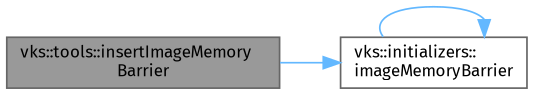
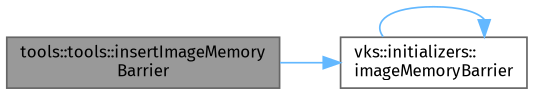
node "vks::tools::insertImageMemory Barrier": label "vks::tools::insertImageMemory Barrier" -> "tools::tools::insertImageMemory Barrier"
